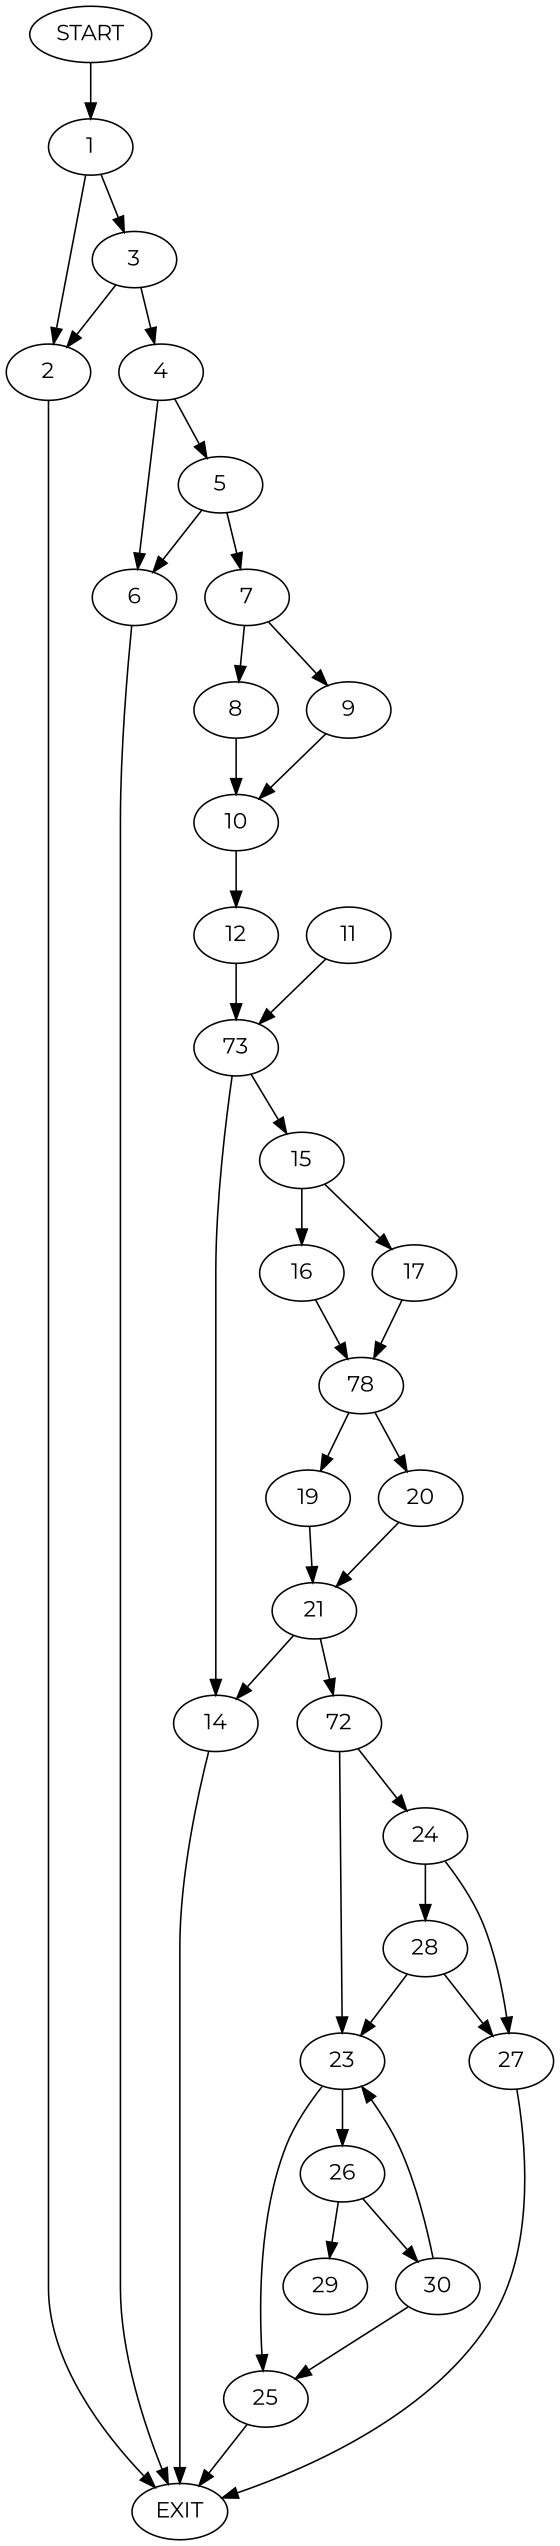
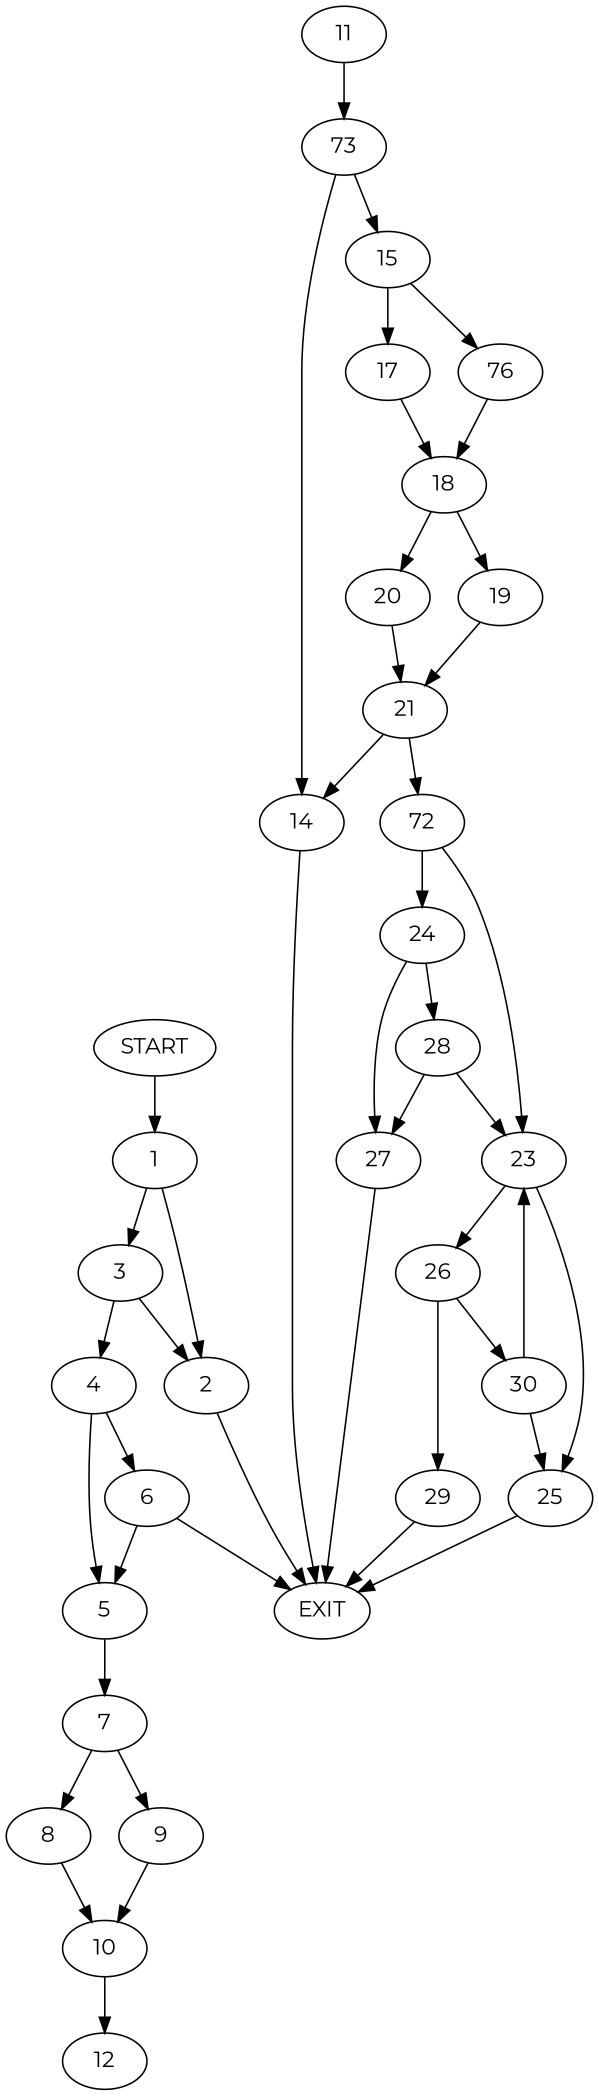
edge "5" -> "6": reversed
edge "12" -> "73": removed
node "16": label "16" -> "76"
node "78": label "78" -> "18"
edge "29" -> "EXIT": added
